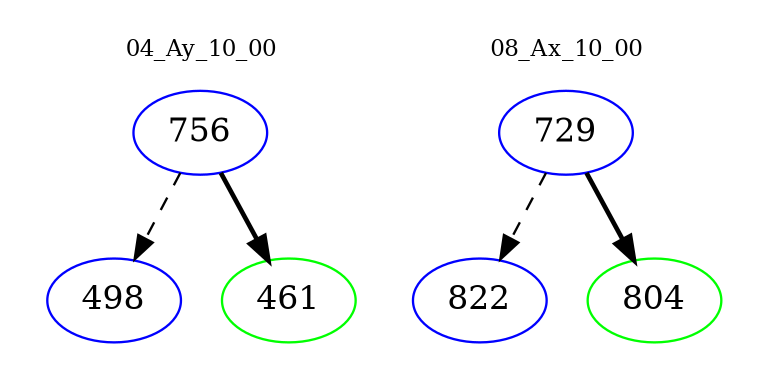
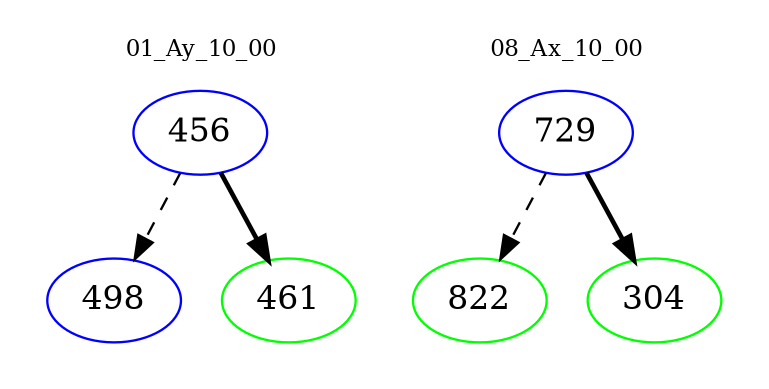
cluster "04_Ay_10_00": label "04_Ay_10_00" -> "01_Ay_10_00"
node "756": label "756" -> "456"
node "822": color blue -> green
node "804": label "804" -> "304"
